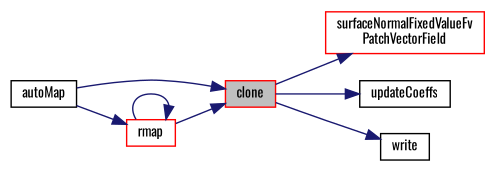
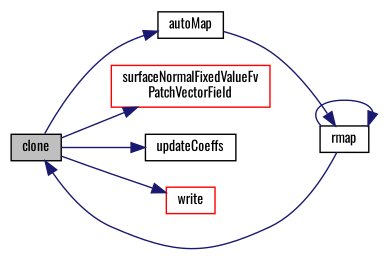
edge "autoMap" -> "clone": reversed
node "clone": color red -> black
node "rmap": color red -> black
node "write": color black -> red
